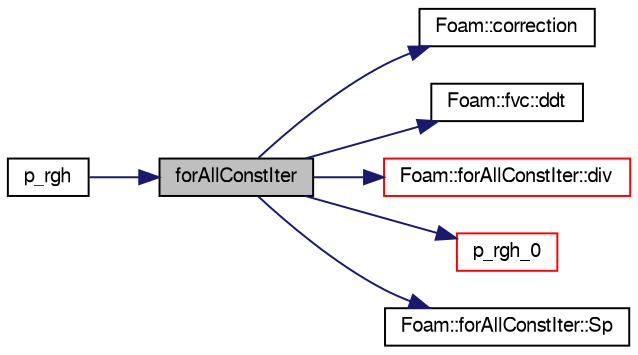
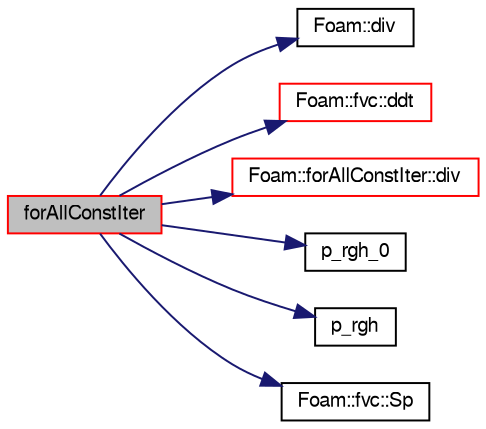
node "Foam::correction": label "Foam::correction" -> "Foam::div"
node "Foam::fvc::ddt": color black -> red
edge "p_rgh" -> "forAllConstIter": reversed
node "forAllConstIter": color black -> red
node "p_rgh_0": color red -> black
node "Foam::forAllConstIter::Sp": label "Foam::forAllConstIter::Sp" -> "Foam::fvc::Sp"
